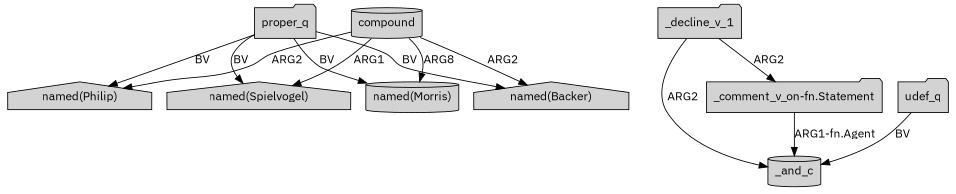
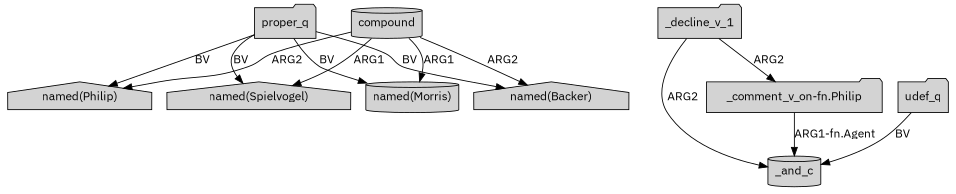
edge "compound" -> "named(Morris)": label "ARG8" -> "ARG1"
node "_comment_v_on-fn.Statement": label "_comment_v_on-fn.Statement" -> "_comment_v_on-fn.Philip"
